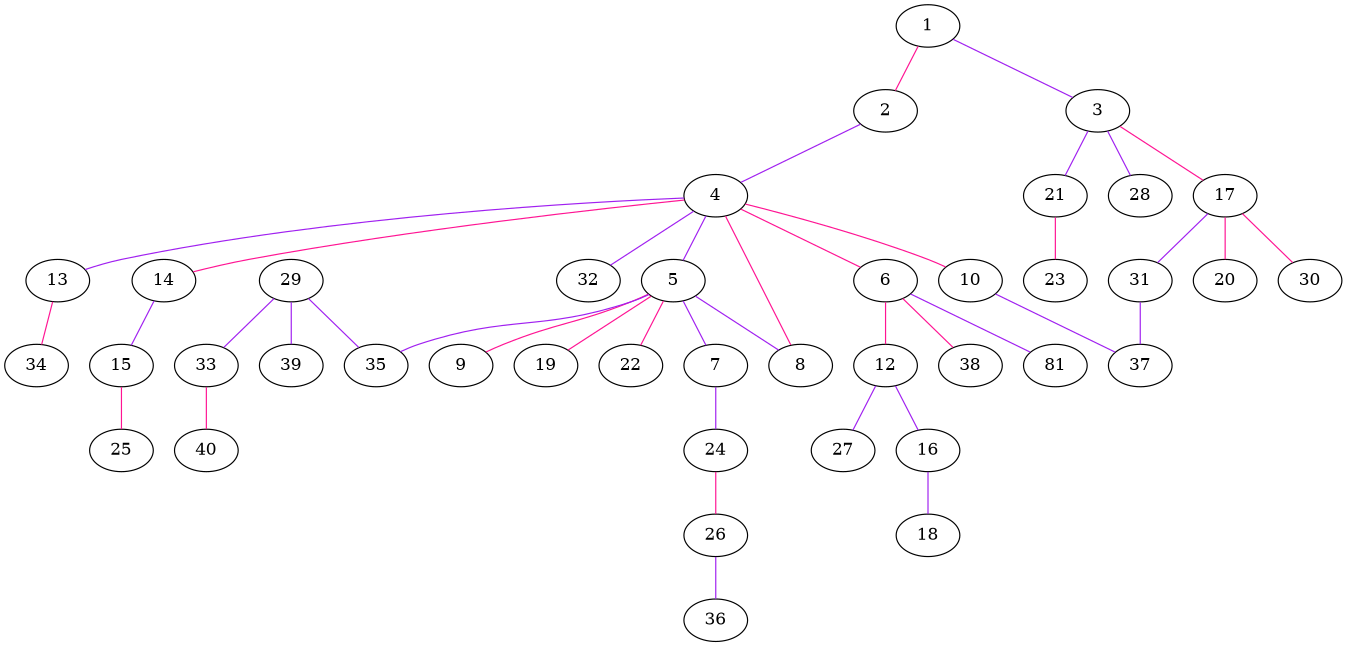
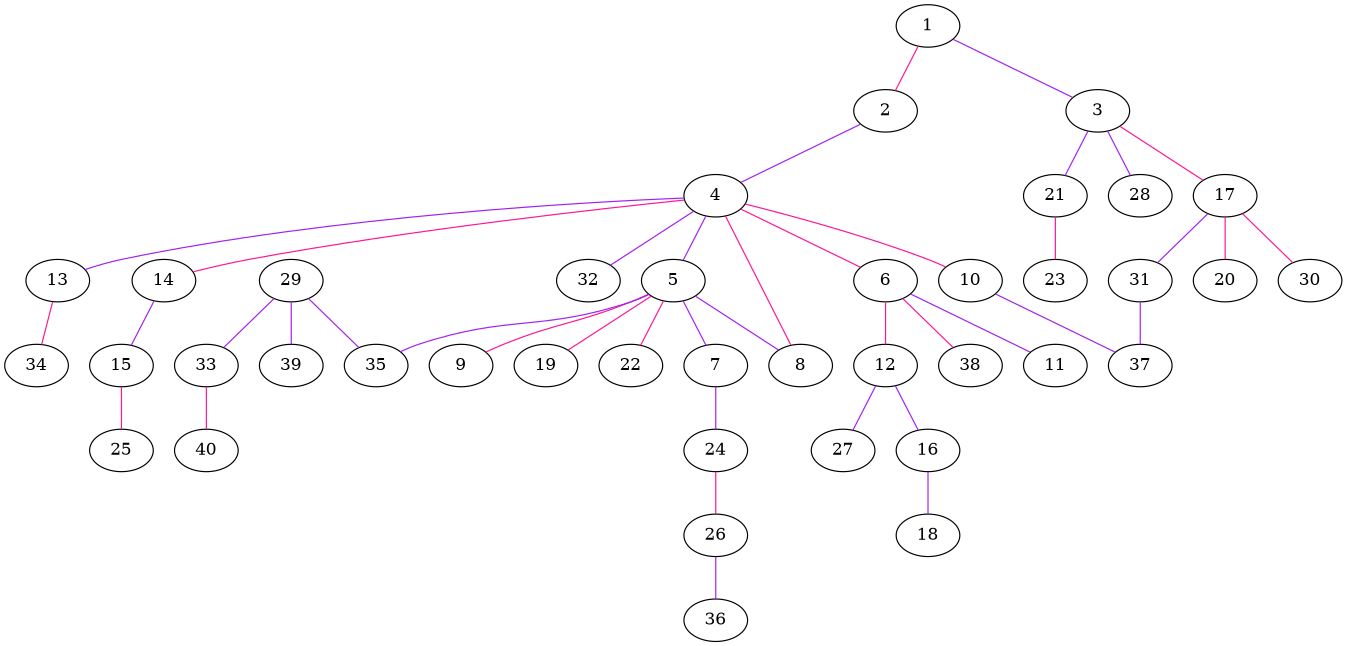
node "81": label "81" -> "11"
